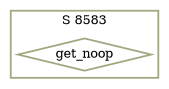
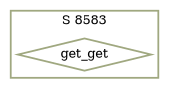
node "get_noop": label "get_noop" -> "get_get"
